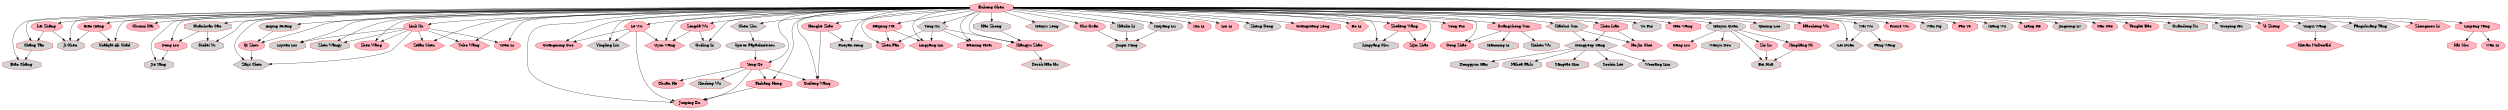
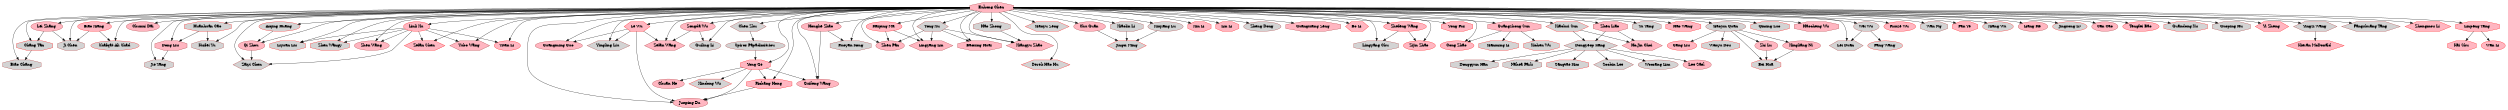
node "Yu Rui": label "Yu Rui" -> "Yu Yang"
node "Yijun Wang": label "Yijun Wang" -> "Zefan Wang"
edge "Xiangyu Zhao" -> "Derek Hao Hu": now "Enhong Chen" -> "Derek Hao Hu"
node "Lee Sael": added
